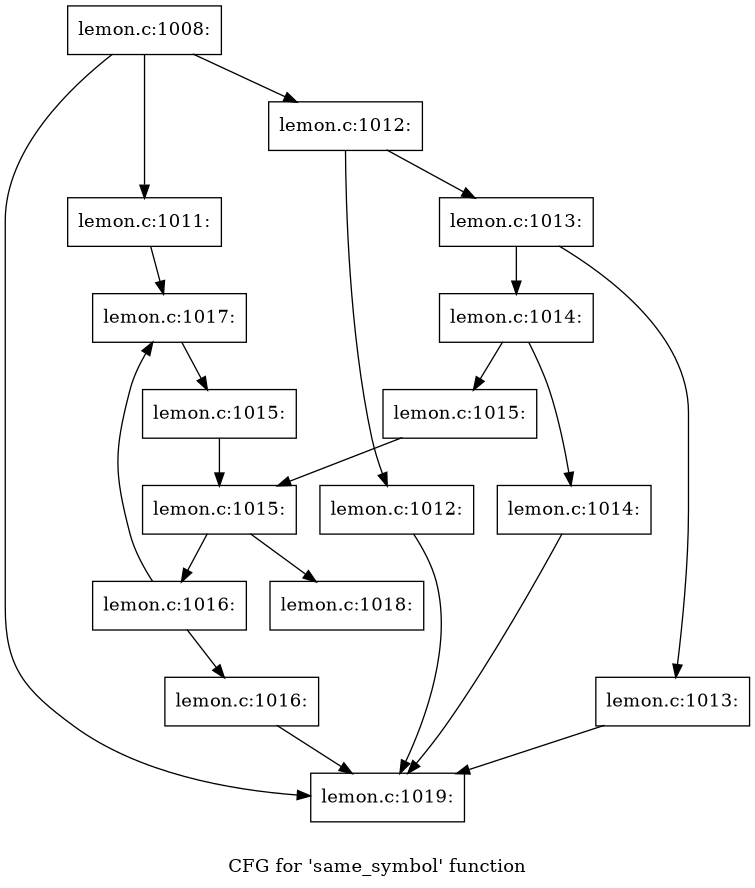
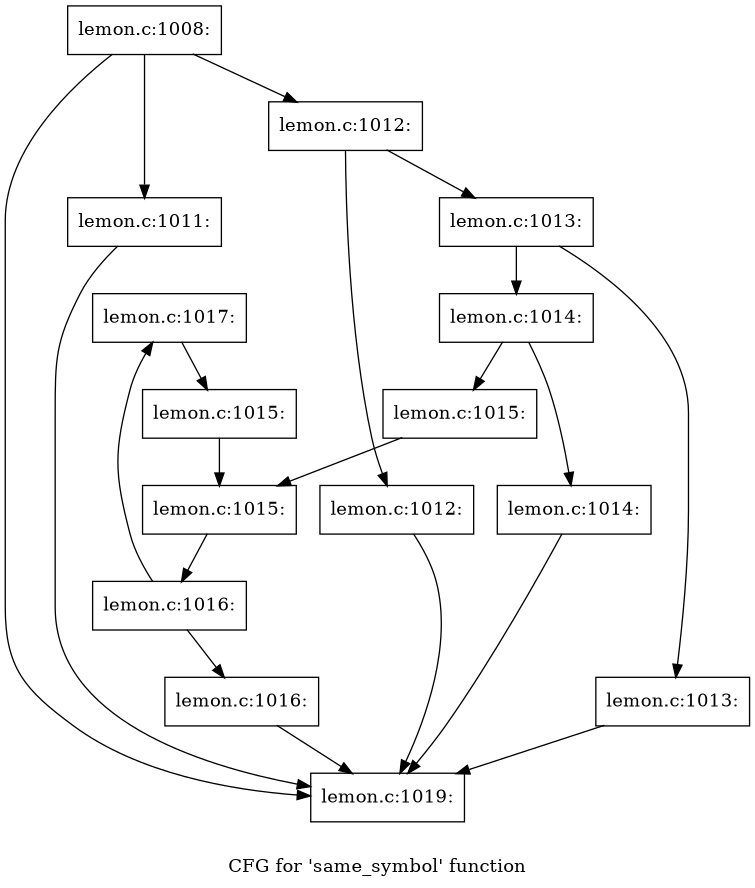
edge "lemon.c:1011:" -> "lemon.c:1017:": now "lemon.c:1011:" -> "lemon.c:1019:"
node "lemon.c:1018:": removed
